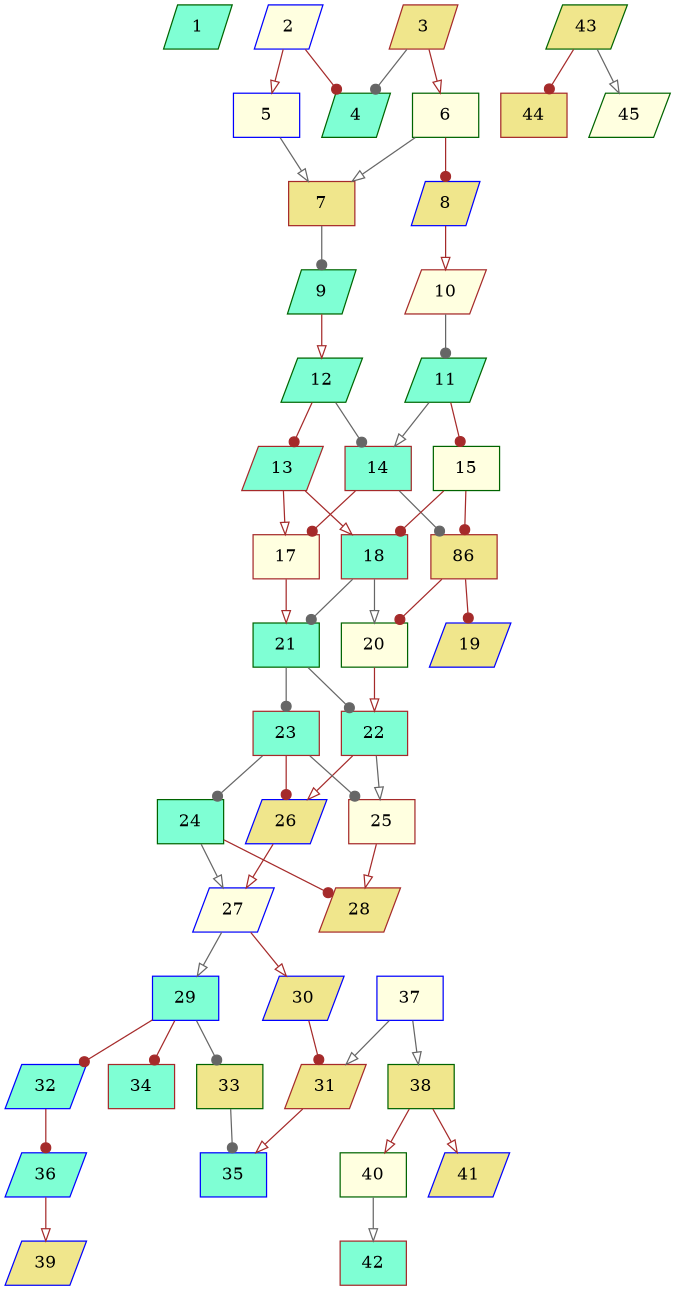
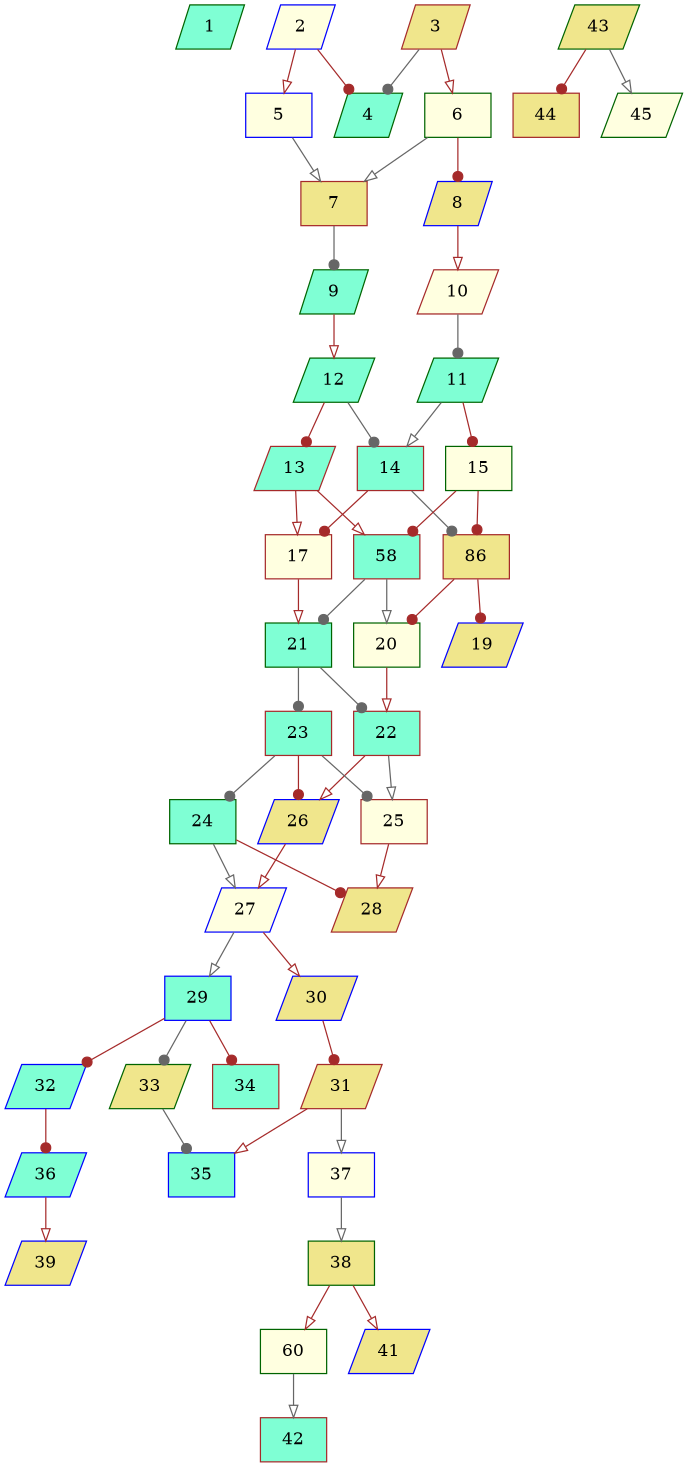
node "18": label "18" -> "58"
edge "37" -> "31": reversed
node "33": shape box -> parallelogram
node "40": label "40" -> "60"
